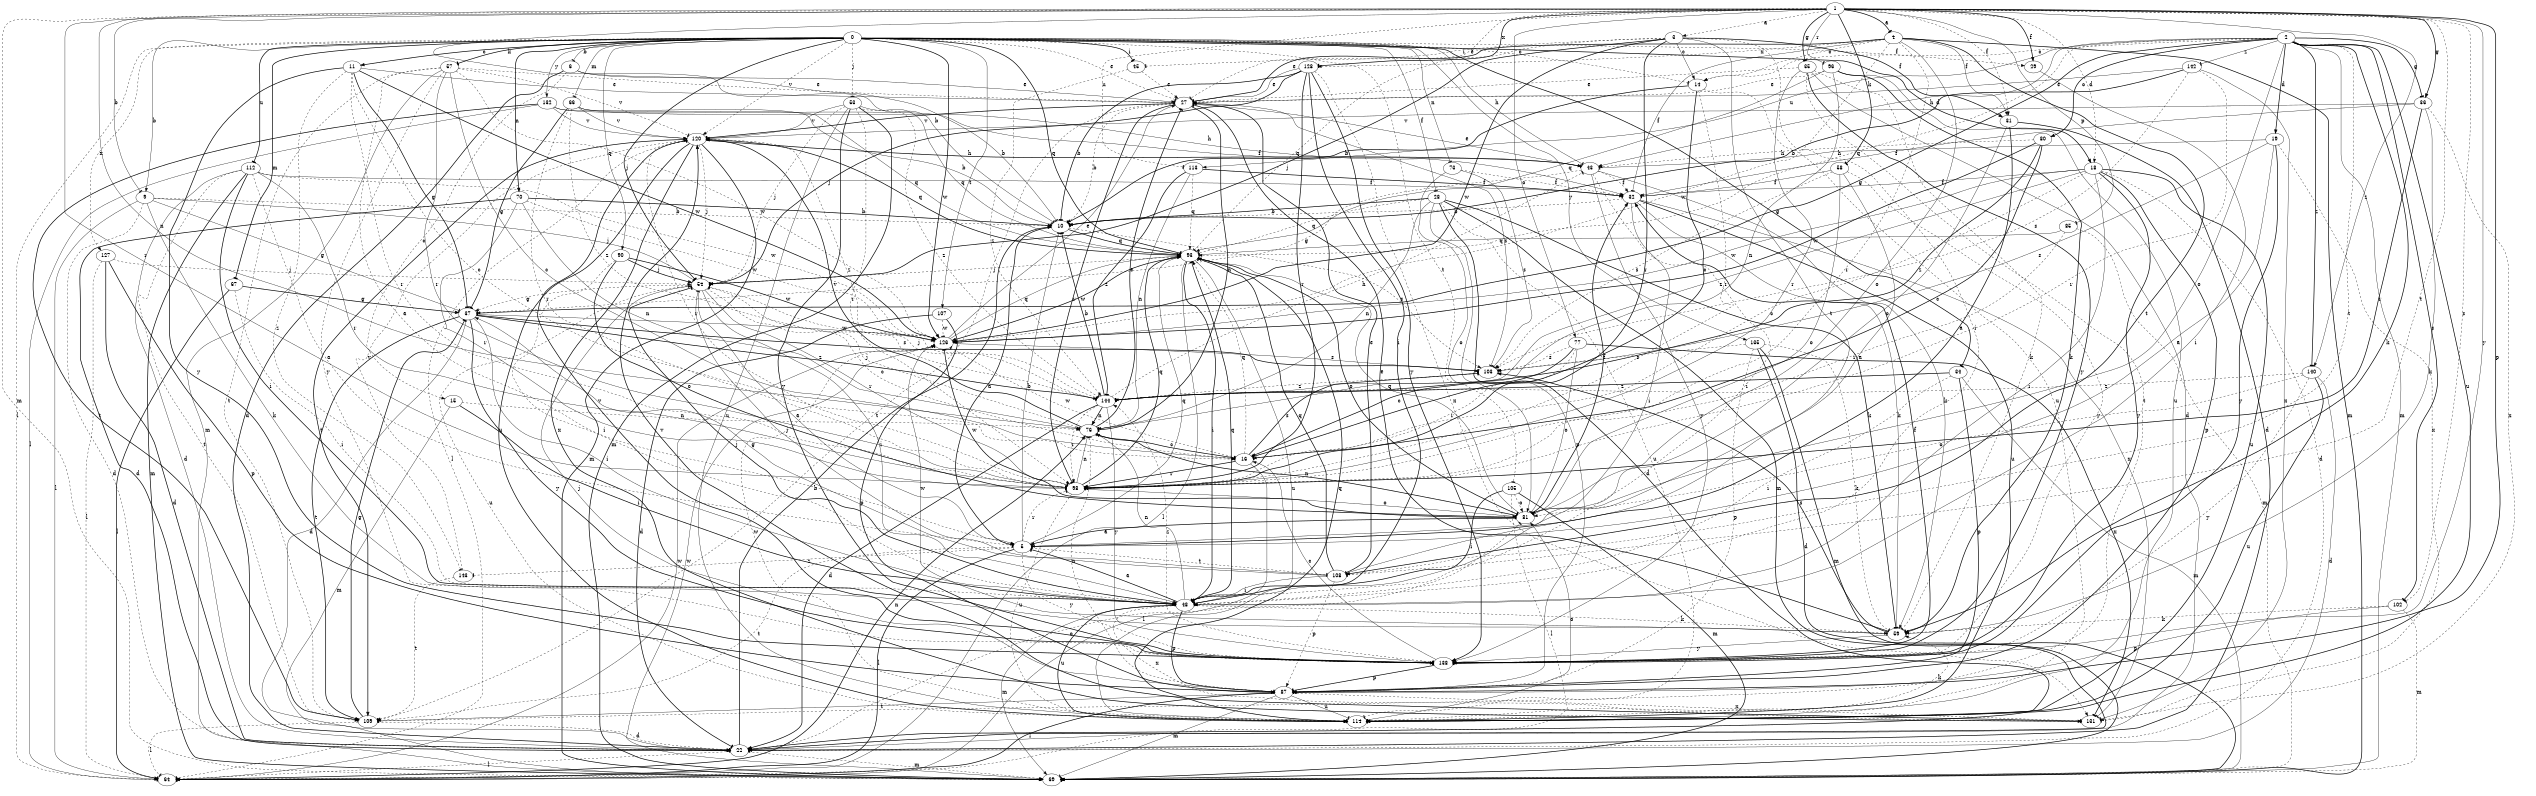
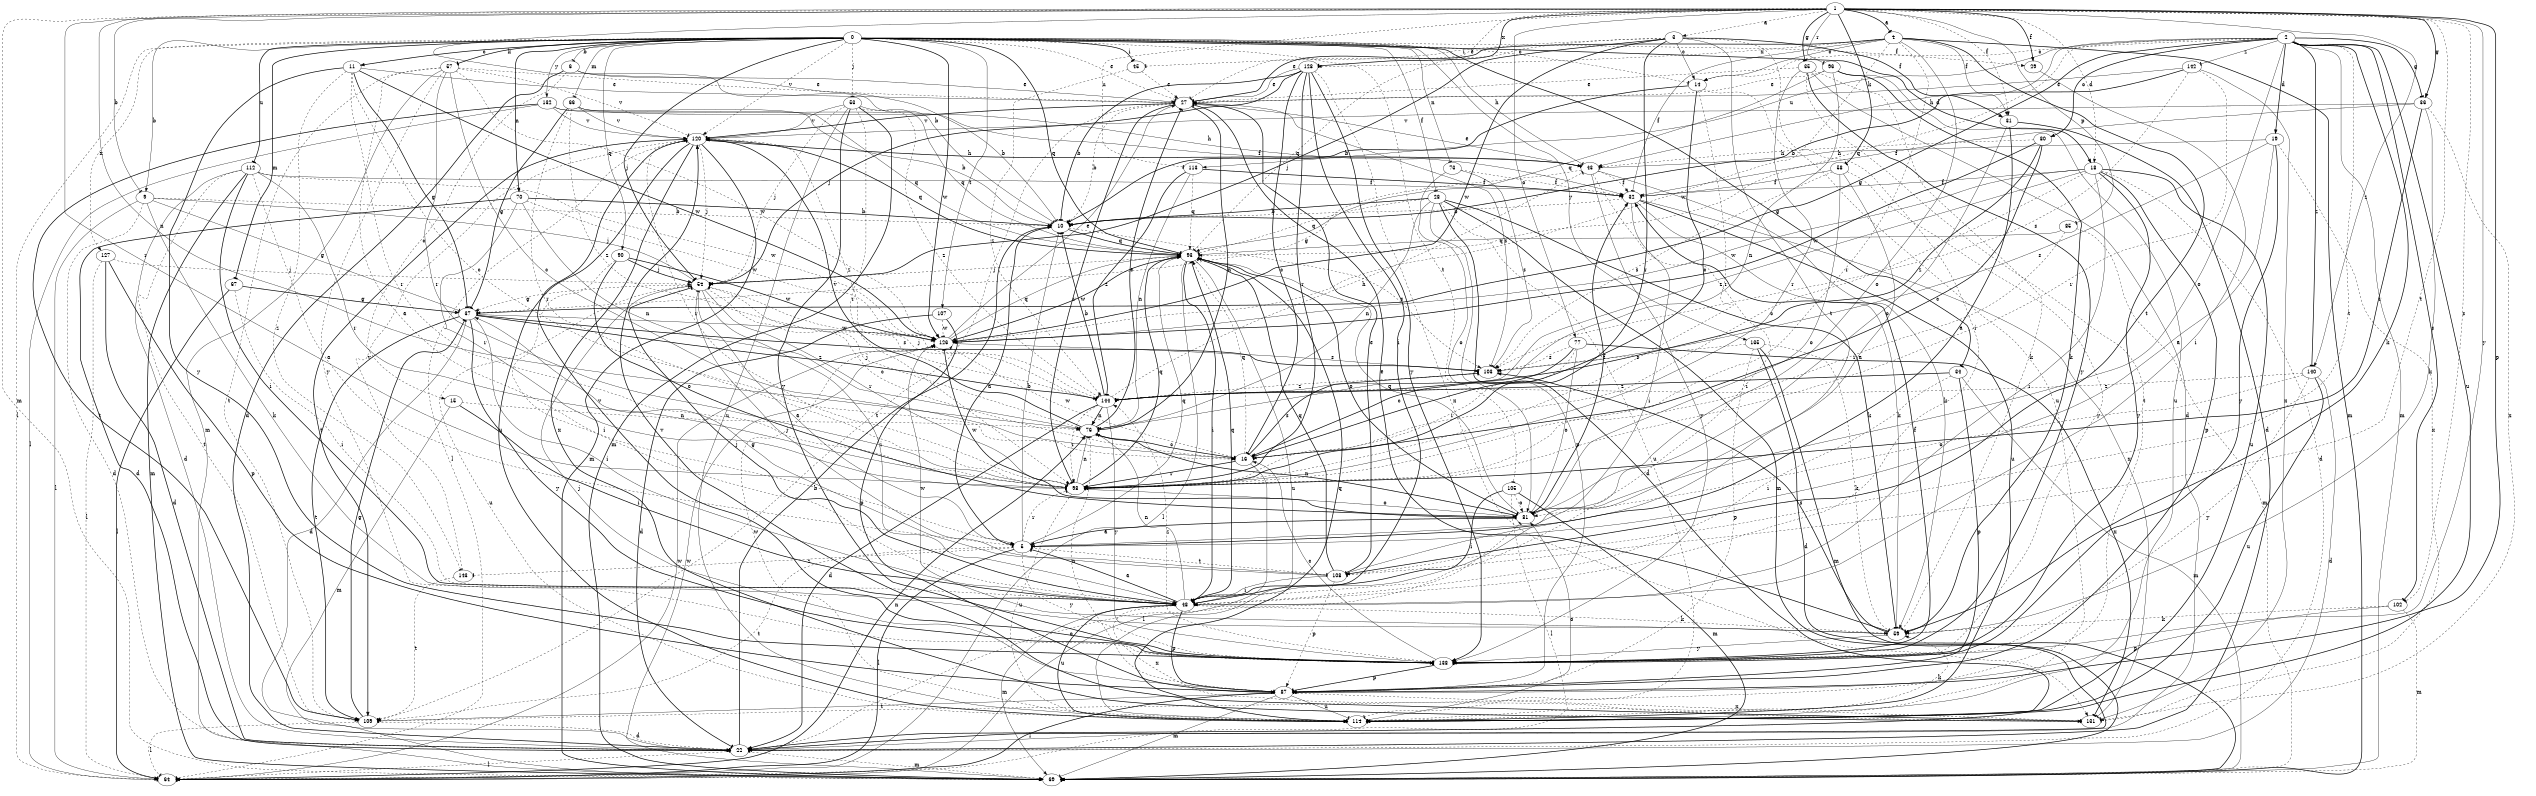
edge "4" -> "14": style dashed -> solid
edge "128" -> "16": added, label "c"
